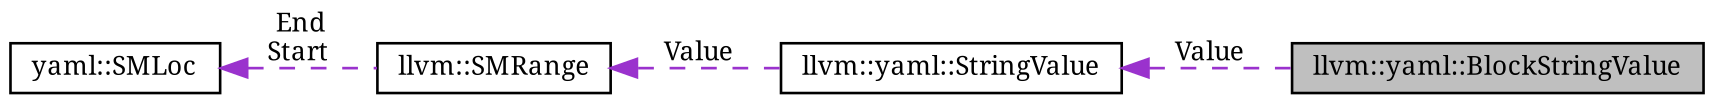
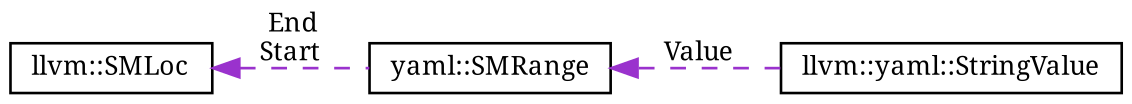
node "yaml::SMLoc": label "yaml::SMLoc" -> "llvm::SMLoc"
node "llvm::SMRange": label "llvm::SMRange" -> "yaml::SMRange"
node "llvm::yaml::BlockStringValue": removed
